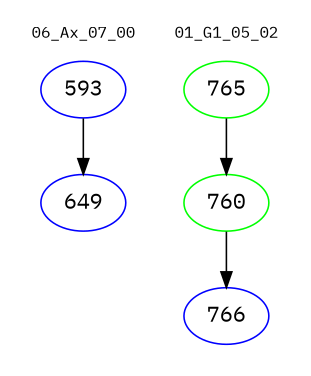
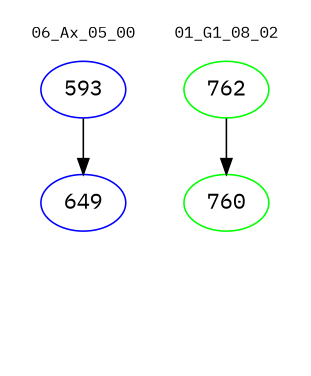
cluster "06_Ax_07_00": label "06_Ax_07_00" -> "06_Ax_05_00"
cluster "01_G1_05_02": label "01_G1_05_02" -> "01_G1_08_02"
node "765": label "765" -> "762"
node "766": removed
